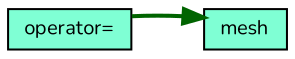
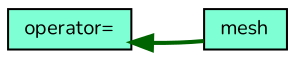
edge "operator=" -> "mesh": reversed
